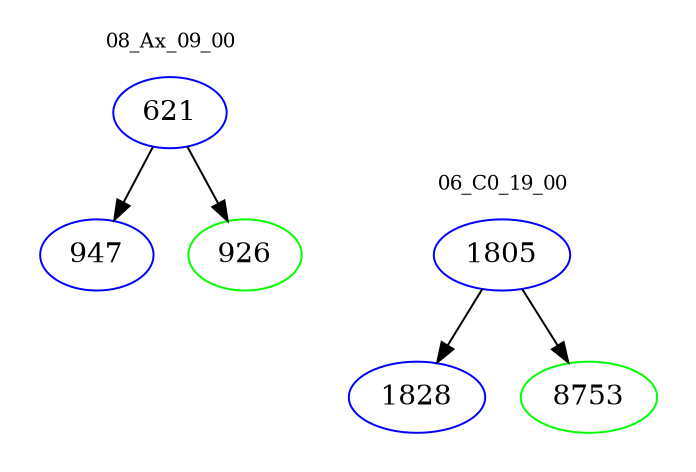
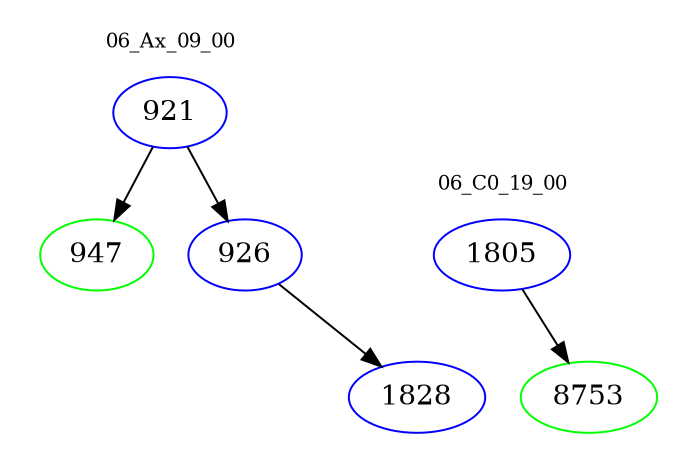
cluster "08_Ax_09_00": label "08_Ax_09_00" -> "06_Ax_09_00"
node "621": label "621" -> "921"
node "947": color blue -> green
node "926": color green -> blue
edge "1805" -> "1828": now "926" -> "1828"
